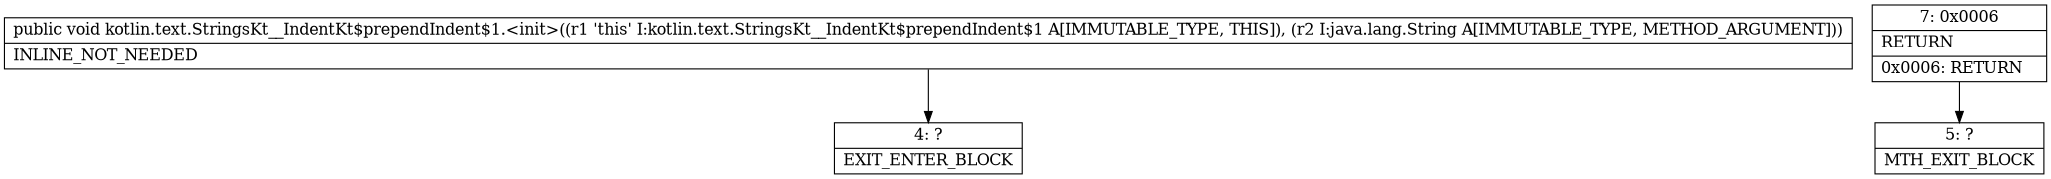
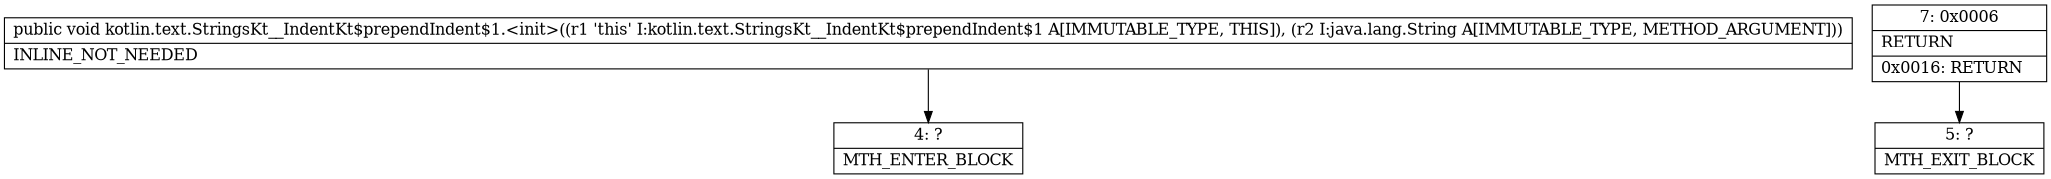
node "7: 0x0006": text "0x0006: RETURN" -> "0x0016: RETURN"
node "4: ?": text "EXIT_ENTER_BLOCK" -> "MTH_ENTER_BLOCK"
